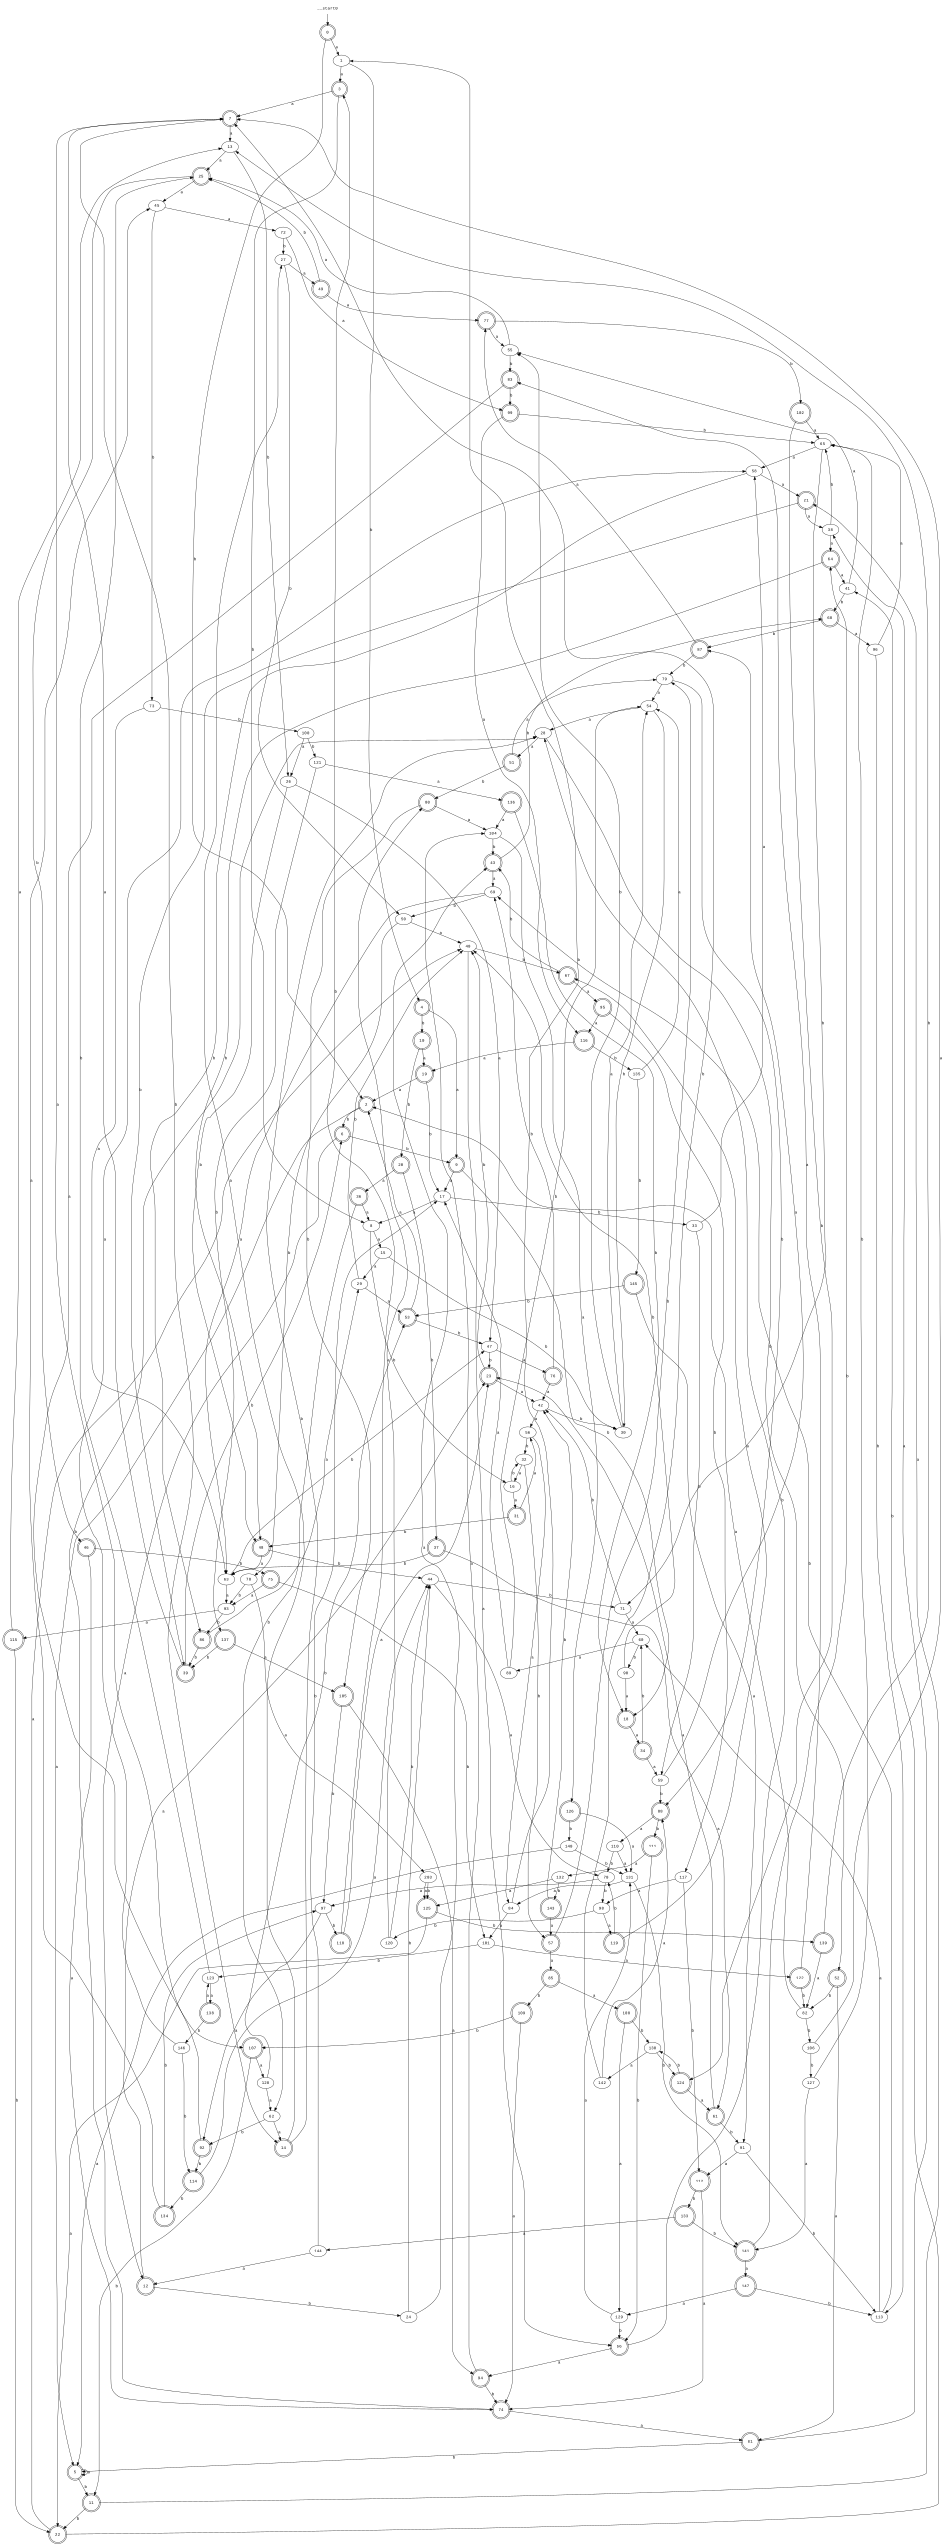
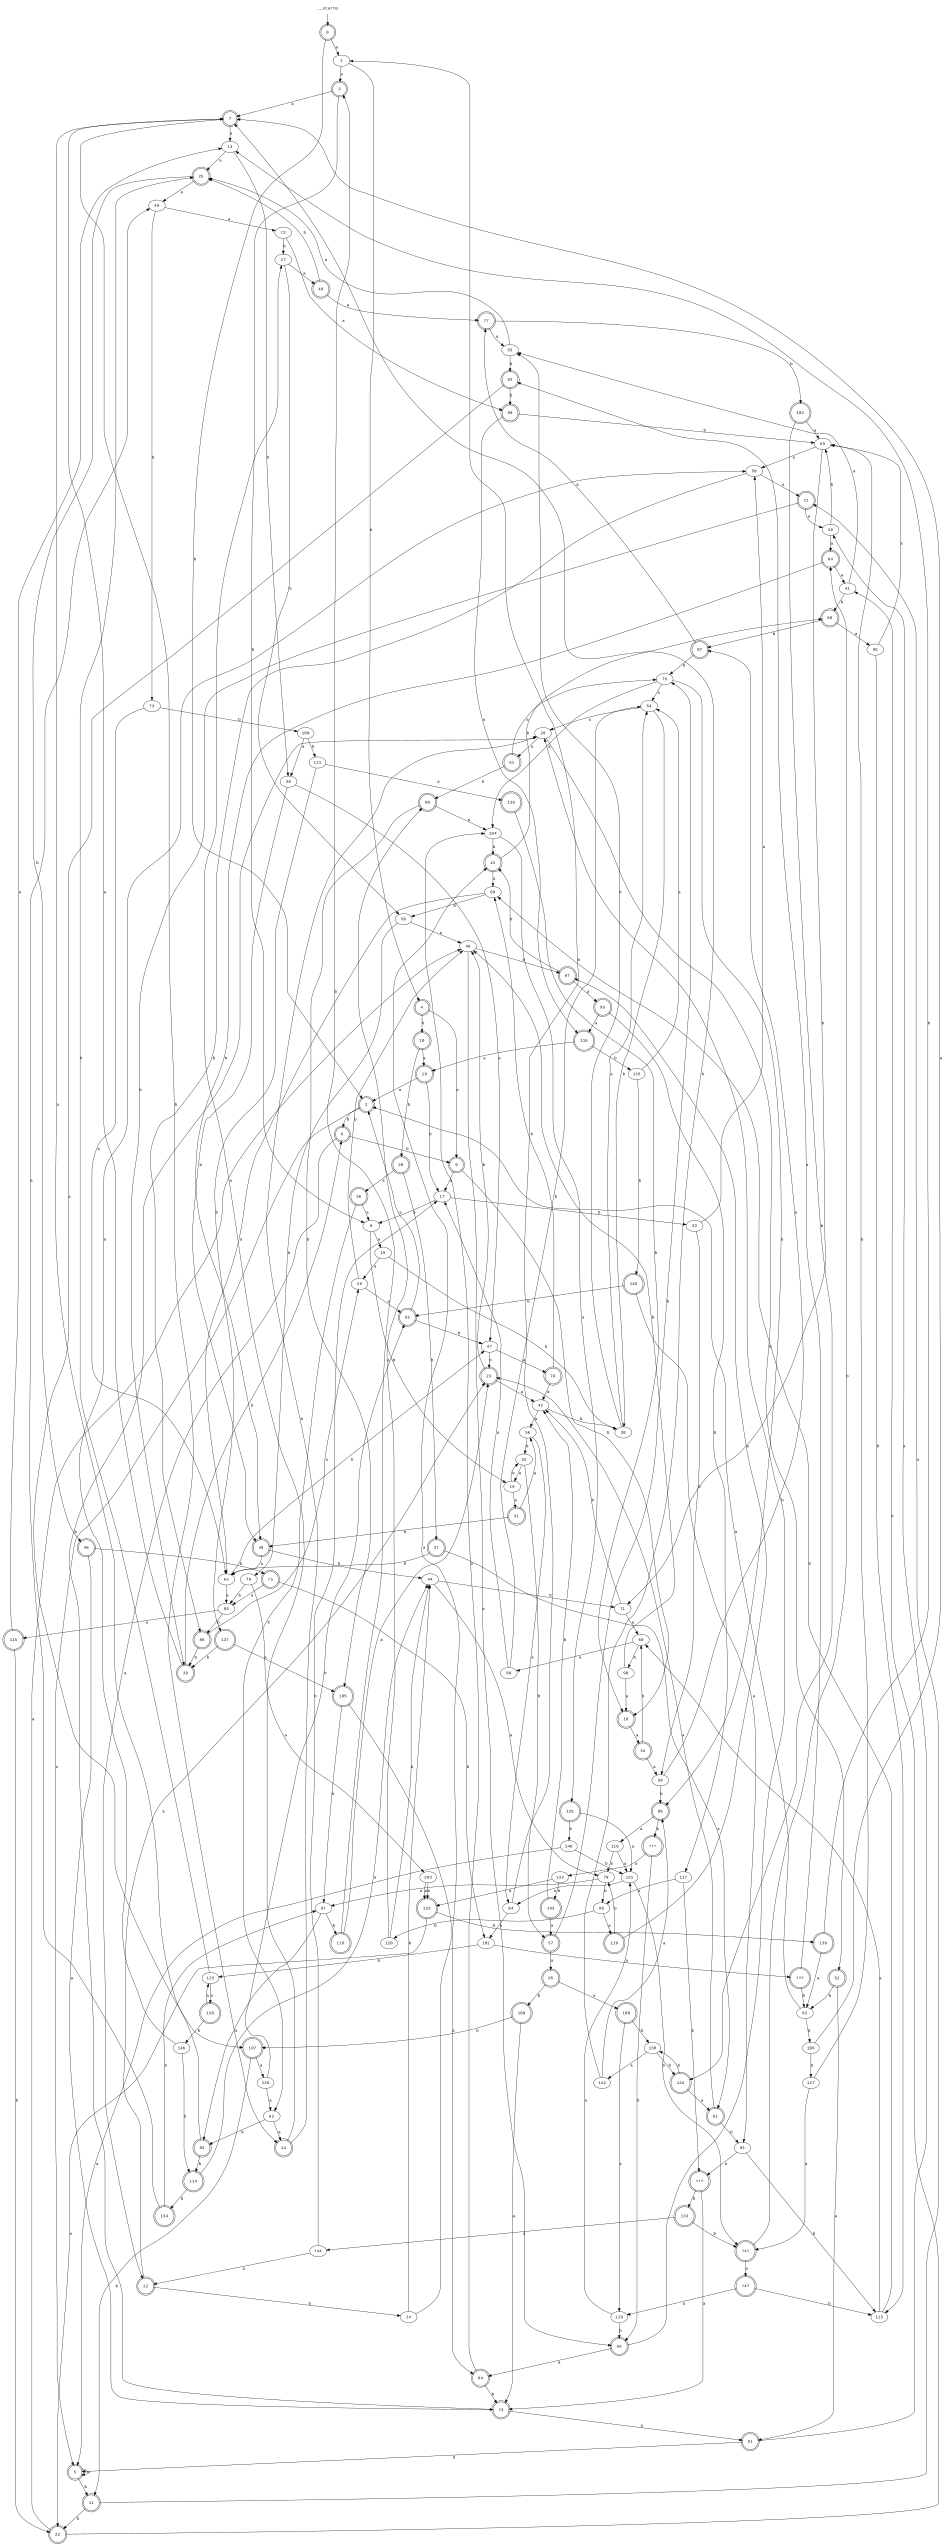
edge "136" -> "104": now "79" -> "104"
